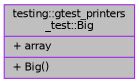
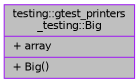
node "testing::gtest_printers": text "_test::Big" -> "_testing::Big"
